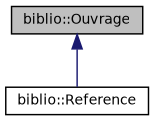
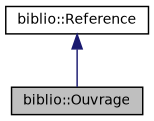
edge "biblio::Reference" -> "biblio::Ouvrage": reversed
